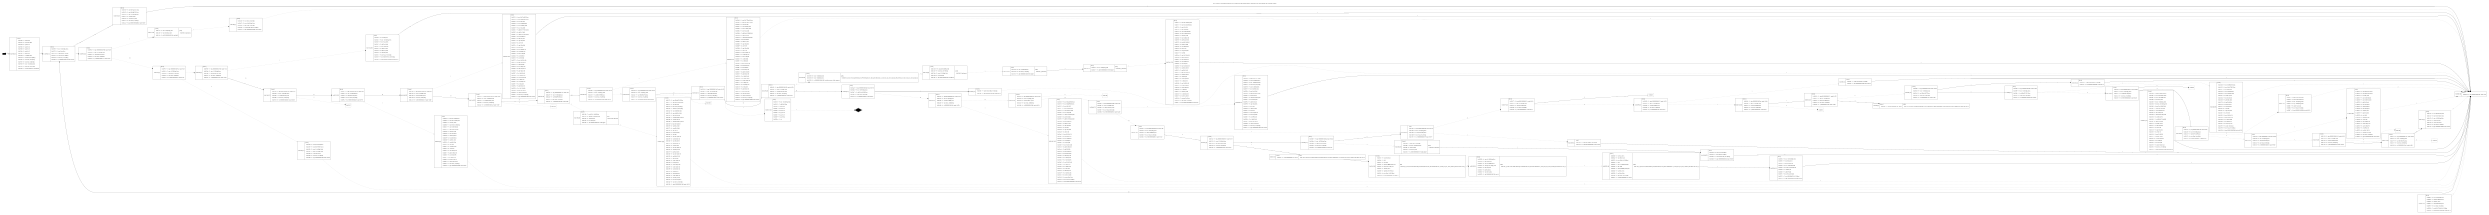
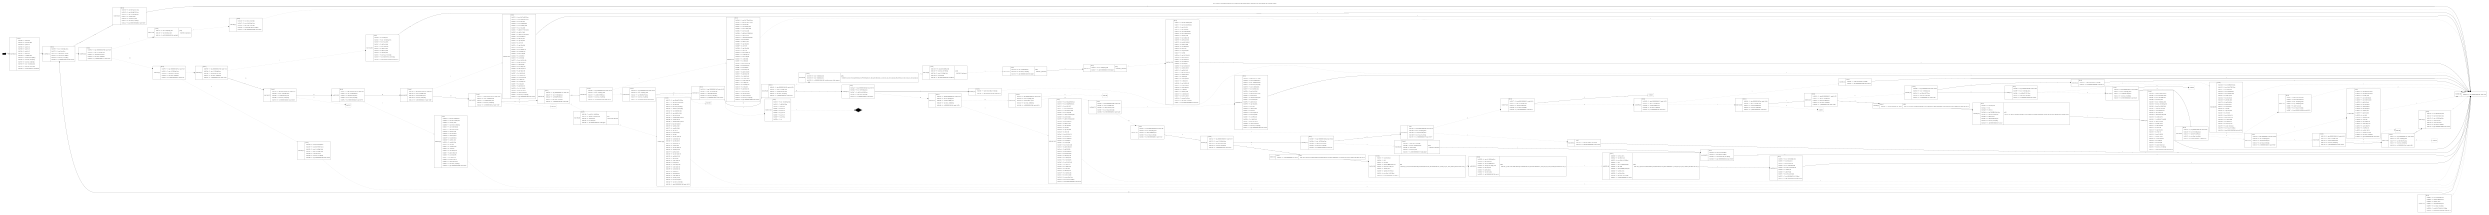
node "0x401da5 [40]": added
